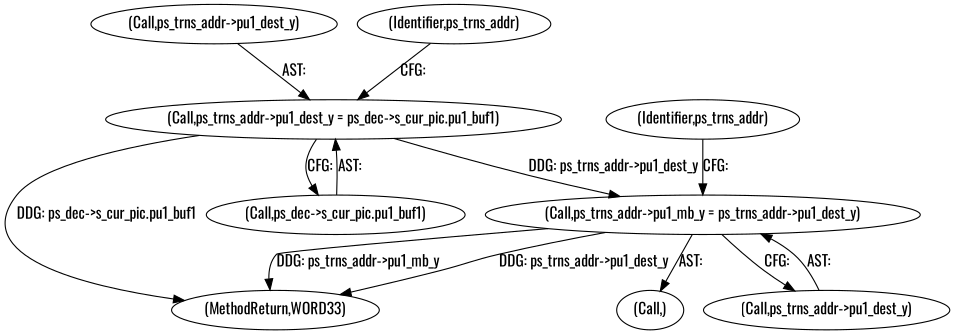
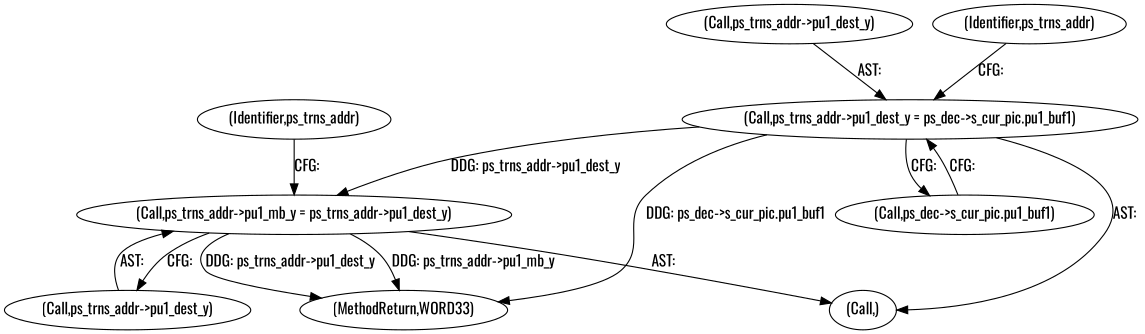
edge "(Call,ps_dec->s_cur_pic.pu1_buf1)" -> "(Call,ps_trns_addr->pu1_dest_y = ps_dec->s_cur_pic.pu1_buf1)": label "AST: " -> "CFG: "
edge "(Call,ps_trns_addr->pu1_dest_y = ps_dec->s_cur_pic.pu1_buf1)" -> "(Call,)": added, label "AST:"
